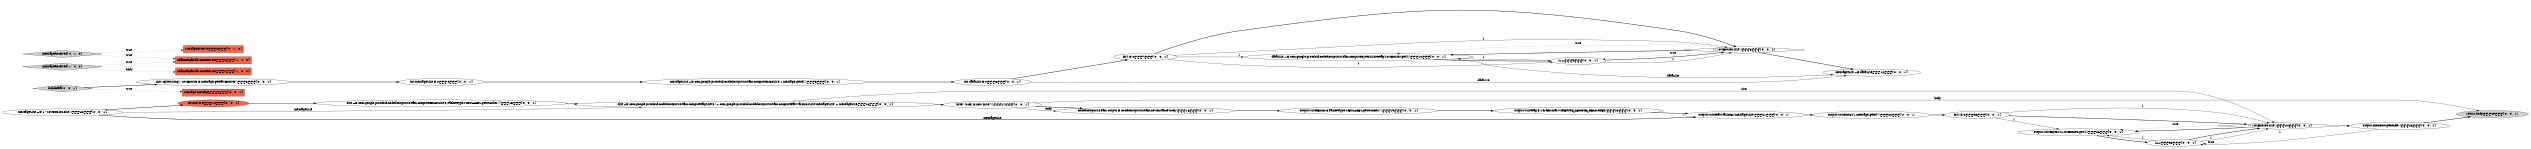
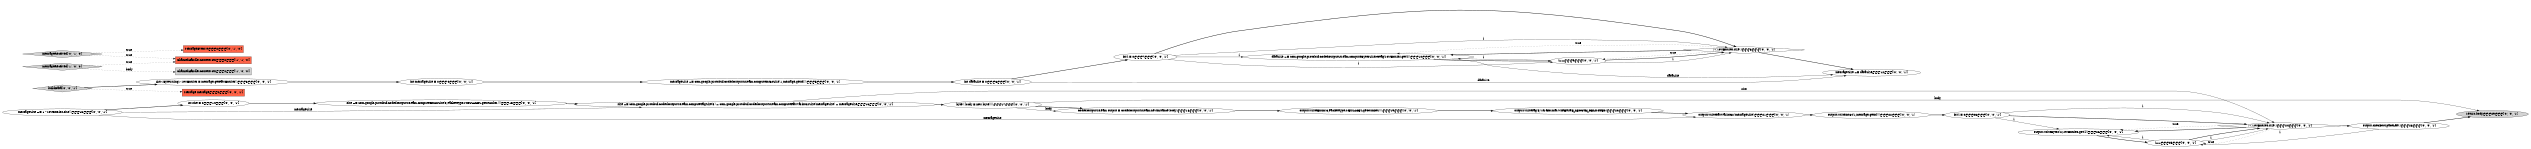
node "ChannelHandlerContext ctx@@@2@@@['1', '0', '0']": fillcolor tomato -> lightgray
node "int size = 0@@@14@@@['0', '0', '1']": fillcolor tomato -> white
edge "messageSize += 1 * rowEntries.size()@@@13@@@['0', '0', '1']" -> "output.writeRawVarint32(messageSize)@@@21@@@['0', '0', '1']": style bold -> solid
